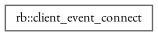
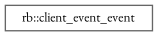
node "rb::client_event_connect": label "rb::client_event_connect" -> "rb::client_event_event"
